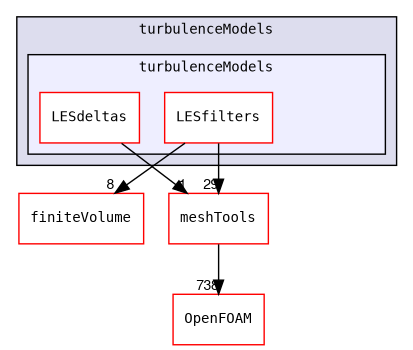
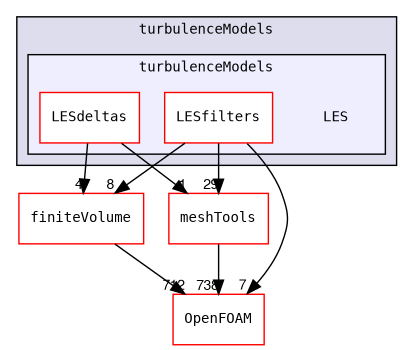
node "LES": added
edge "LESdeltas" -> "finiteVolume": added
edge "LESfilters" -> "OpenFOAM": added
edge "finiteVolume" -> "OpenFOAM": added
